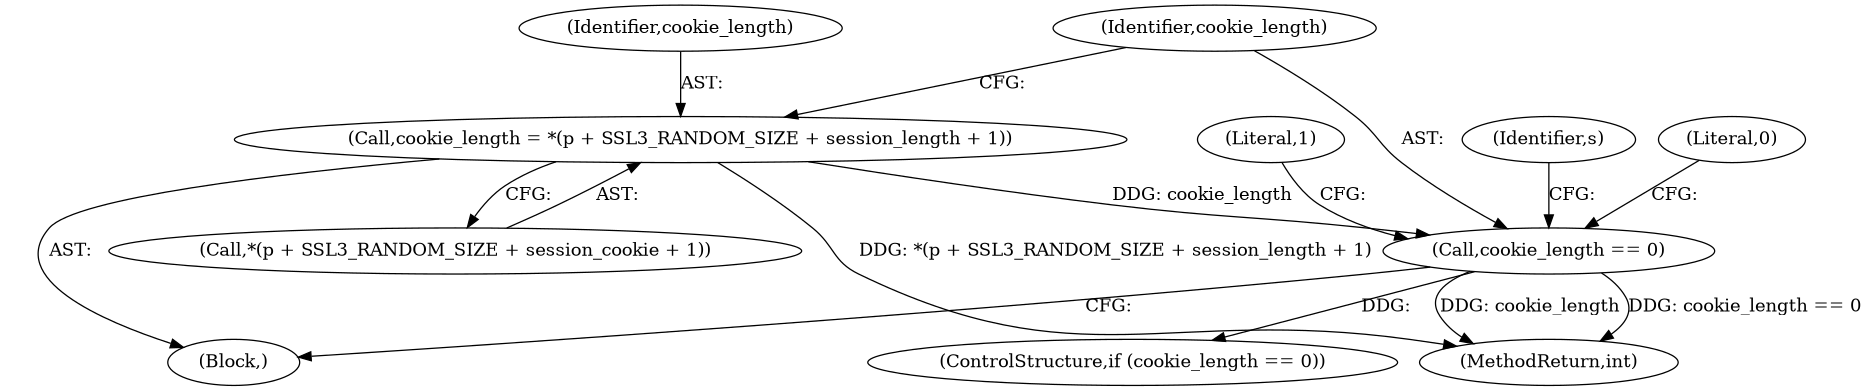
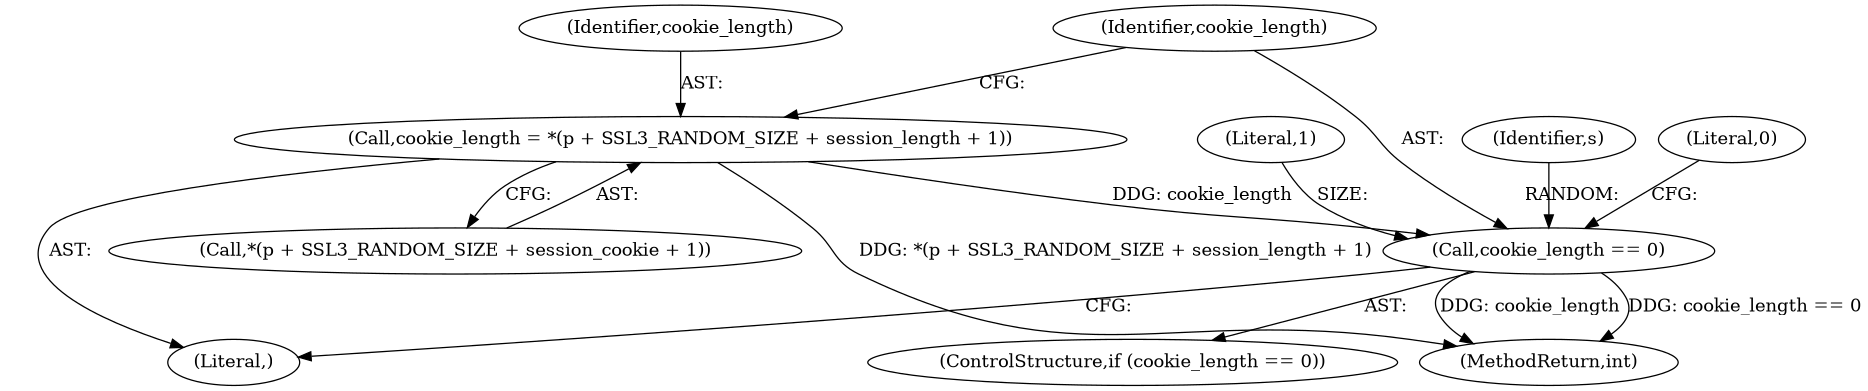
edge "(Literal,1)" -> "(Call,cookie_length == 0)": label "CFG: " -> "SIZE: "
edge "(Identifier,s)" -> "(Call,cookie_length == 0)": label "CFG: " -> "RANDOM: "
edge "(Call,cookie_length == 0)" -> "(ControlStructure,if (cookie_length == 0))": label "DDG: " -> "AST: "
node "(Block,)": label "(Block,)" -> "(Literal,)"
